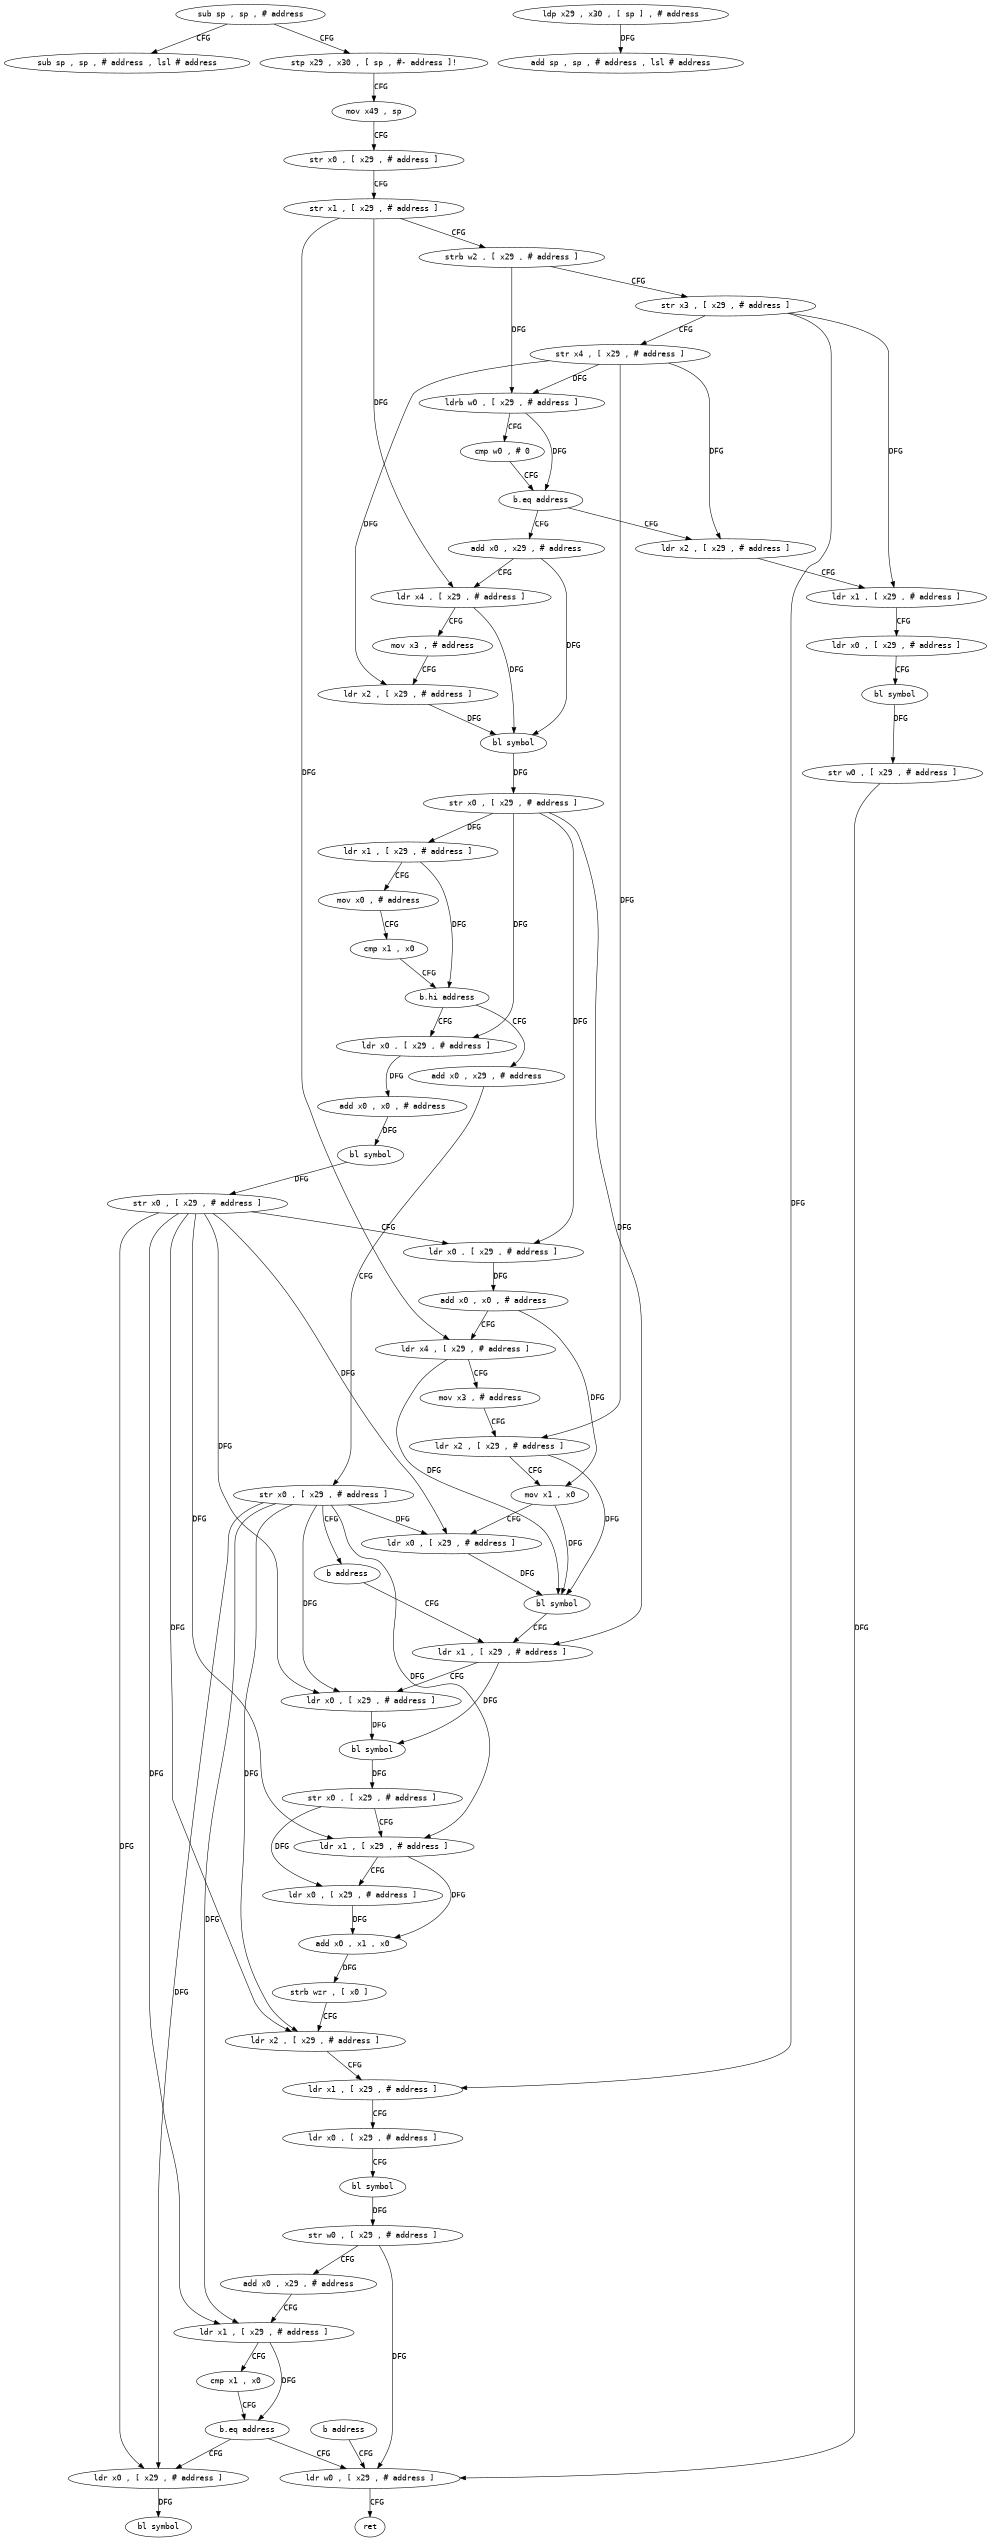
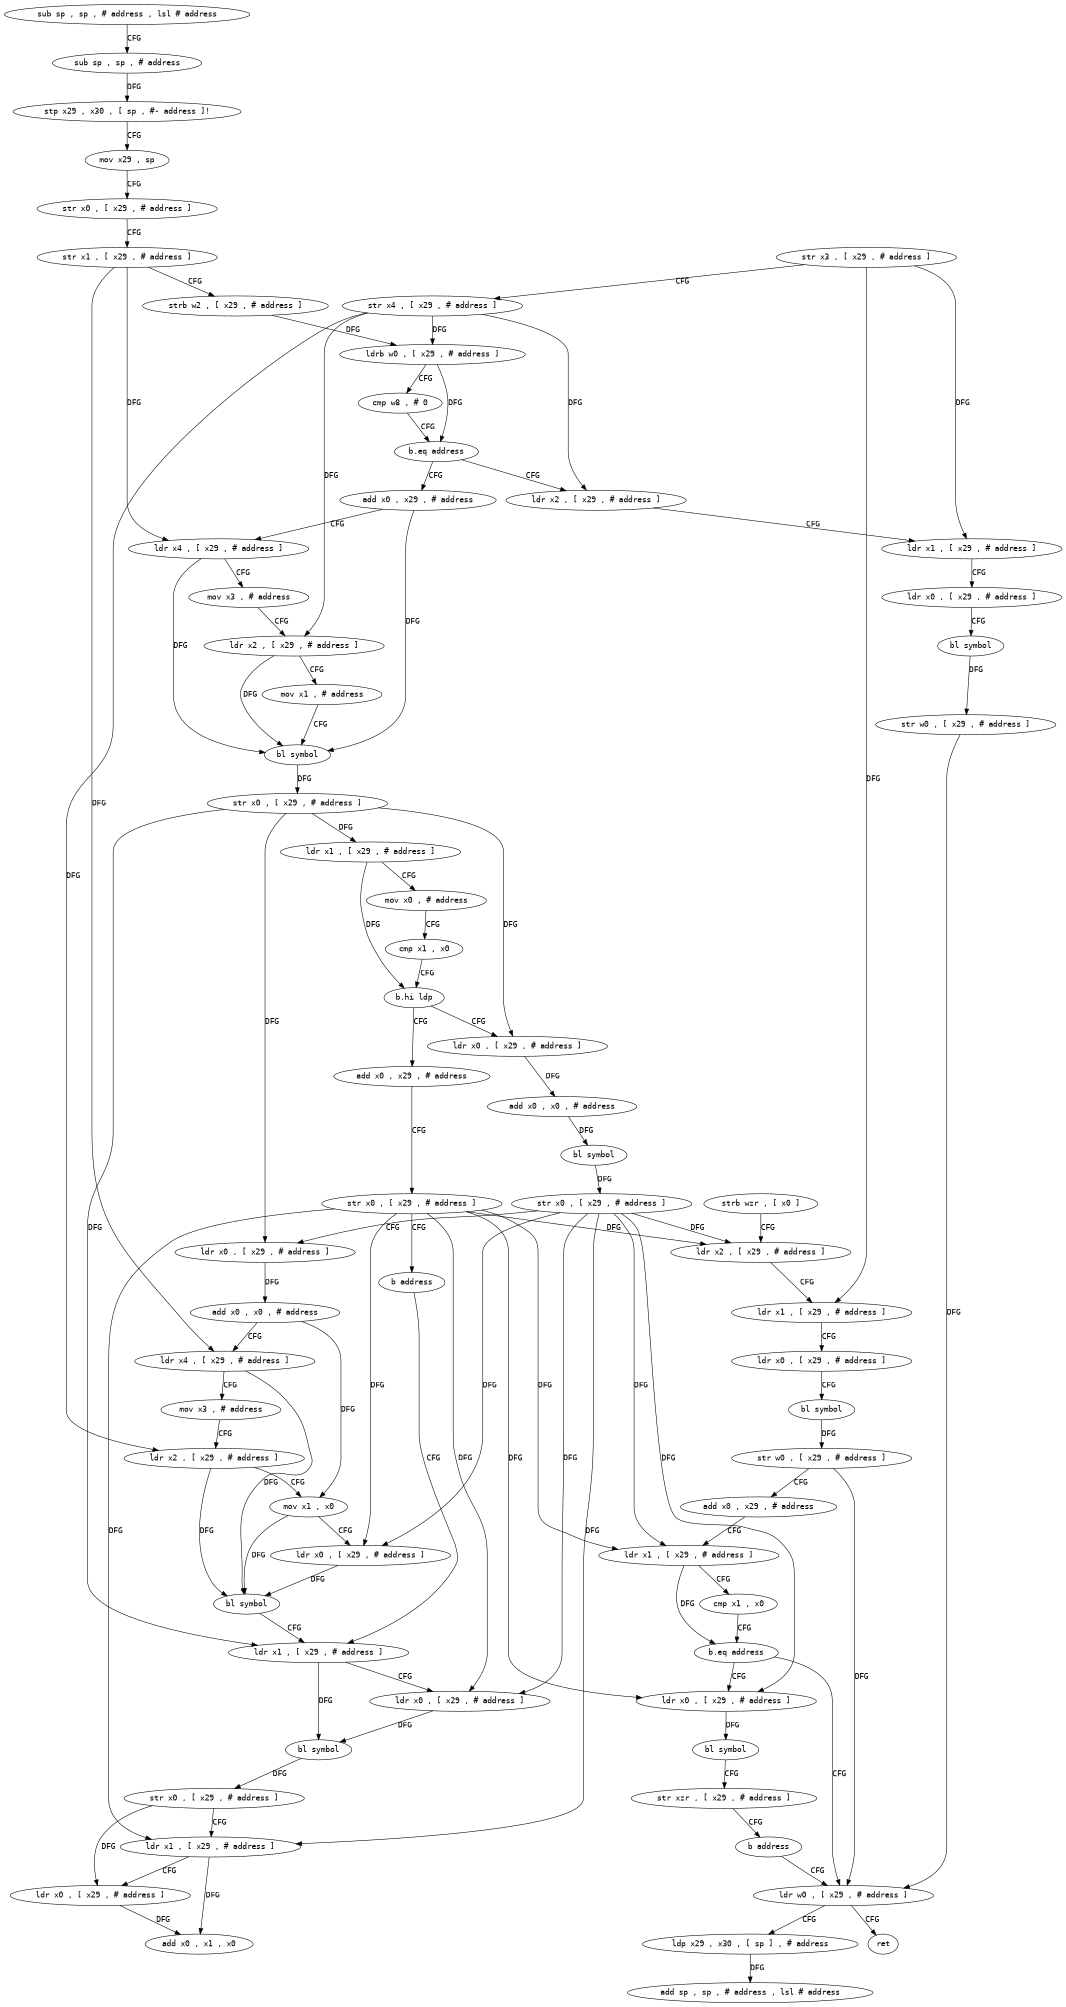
edge "sub sp , sp , # address" -> "sub sp , sp , # address , lsl # address": reversed
edge "sub sp , sp , # address" -> "stp x29 , x30 , [ sp , #- address ]!": label "CFG" -> "DFG"
node "mov x49 , sp": label "mov x49 , sp" -> "mov x29 , sp"
edge "strb w2 , [ x29 , # address ]" -> "str x3 , [ x29 , # address ]": removed, label "CFG"
node "cmp w0 , # 0": label "cmp w0 , # 0" -> "cmp w8 , # 0"
node "mov x1 , # address": added
node "b.hi address": label "b.hi address" -> "b.hi ldp"
node "str xzr , [ x29 , # address ]": added
edge "ldr w0 , [ x29 , # address ]" -> "ldp x29 , x30 , [ sp ] , # address": added, label "CFG"
edge "add x0 , x1 , x0" -> "strb wzr , [ x0 ]": removed, label "DFG"
